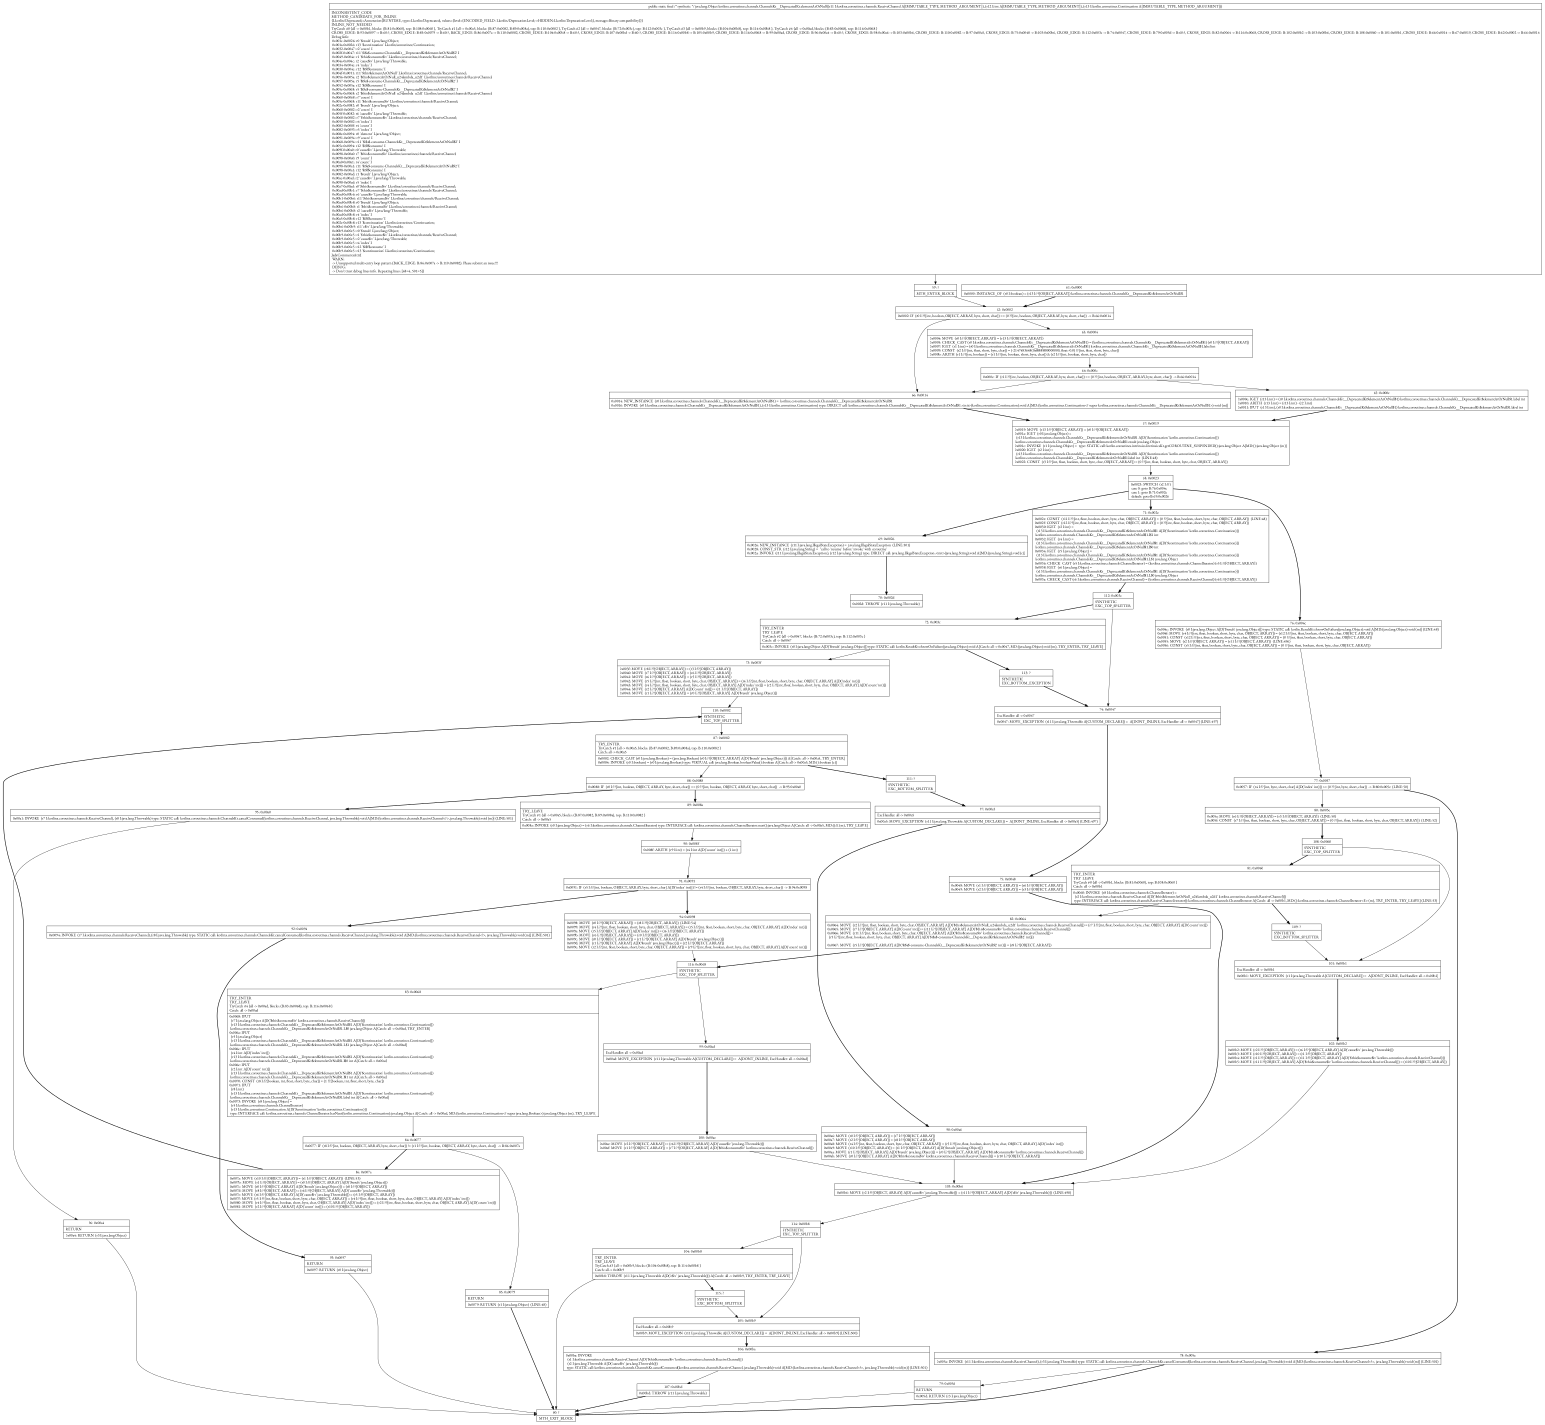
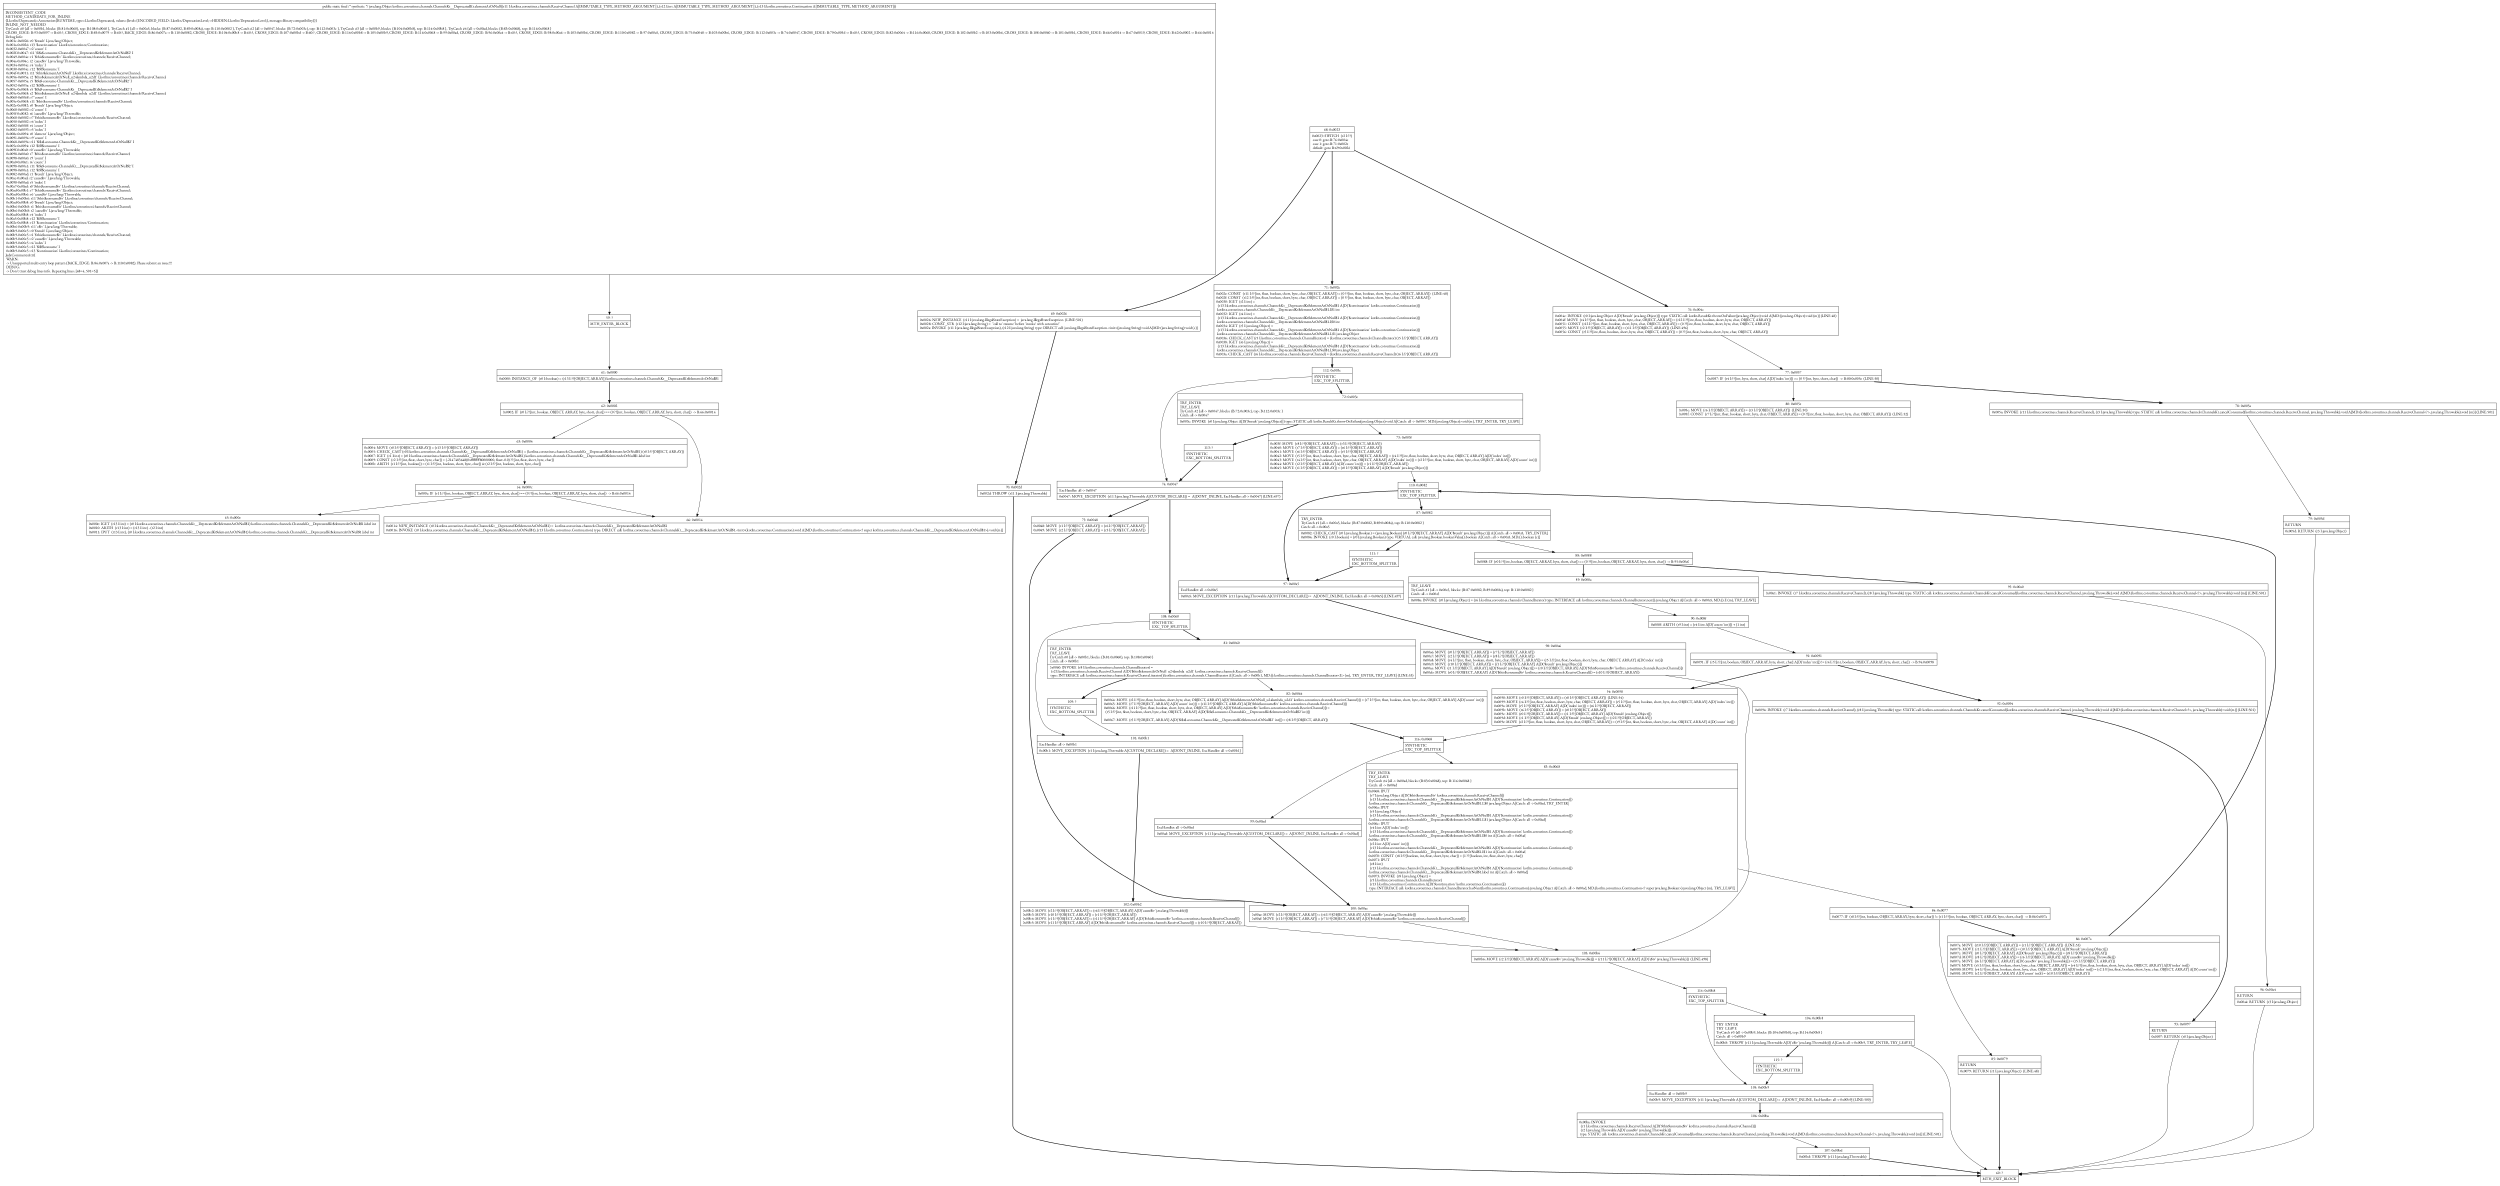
edge "59: ?" -> "62: 0x0002": now "59: ?" -> "61: 0x0000"
node "67: 0x0019": removed
edge "110: 0x0082" -> "97: 0x00a5": added
node "113: ?": text "EXC_BOTTOM_EXCEPTION" -> "EXC_BOTTOM_SPLITTER"
edge "110: 0x0082" -> "87: 0x0082": style solid -> bold
edge "80: 0x005e" -> "108: 0x0060": now "74: 0x0047" -> "108: 0x0060"
edge "75: 0x0048" -> "103: 0x00b6": now "75: 0x0048" -> "100: 0x00ae"
edge "78: 0x005a" -> "60: ?": now "70: 0x002d" -> "60: ?"
